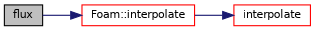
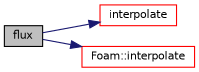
edge "Foam::interpolate" -> "interpolate": now "flux" -> "interpolate"
